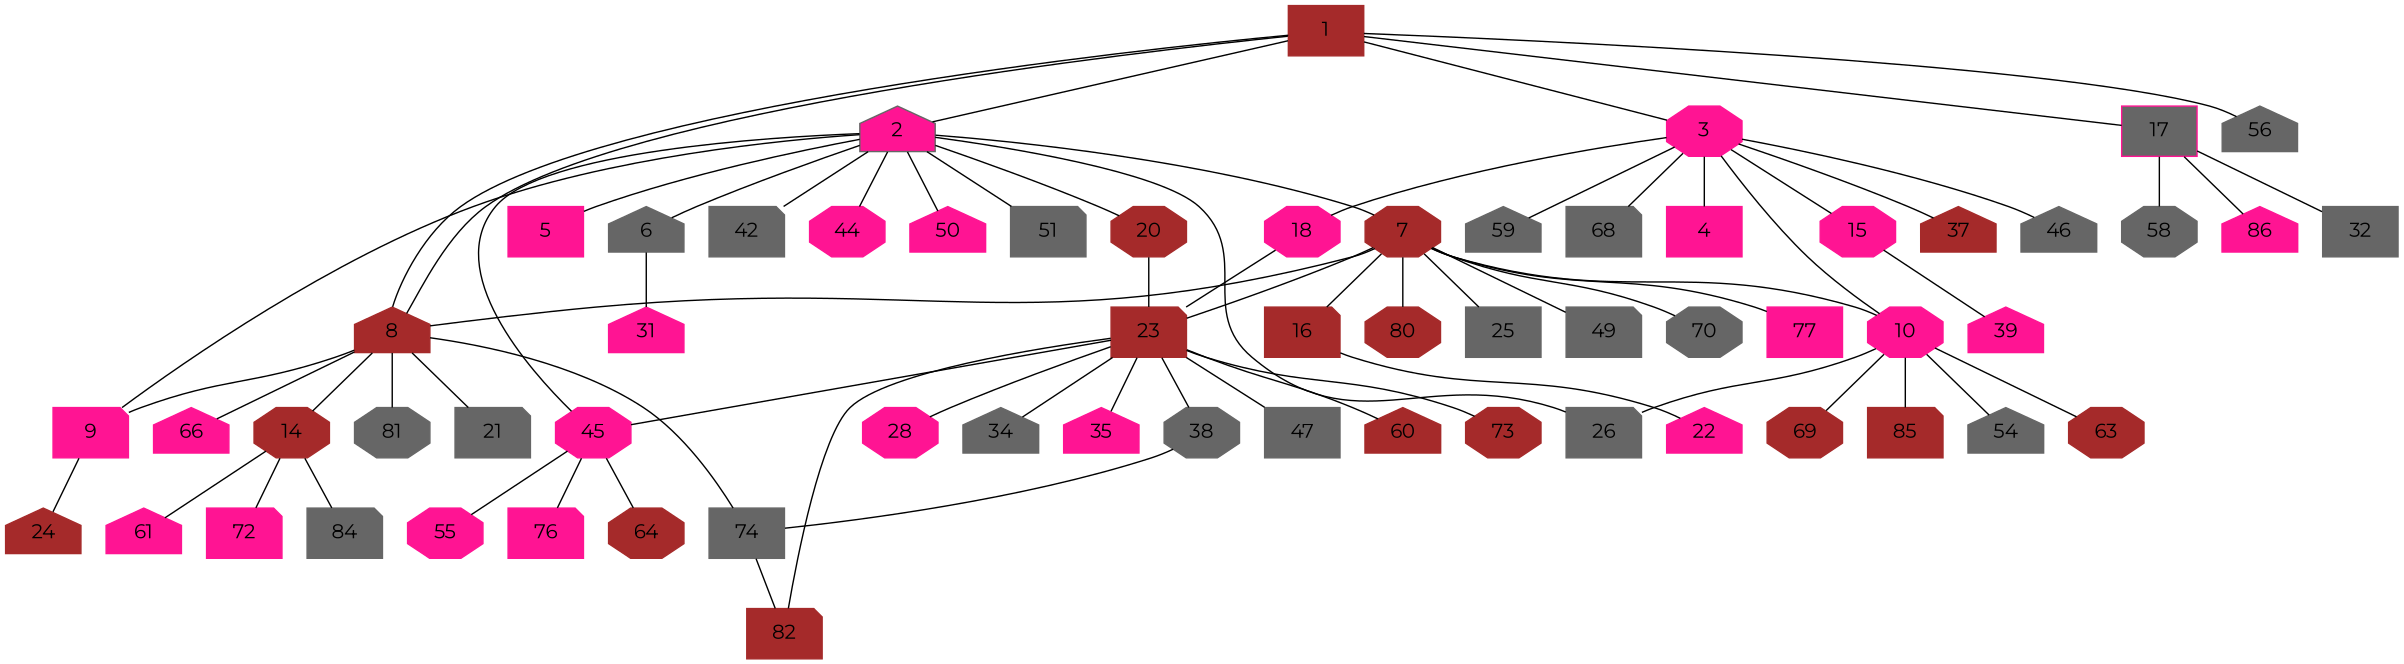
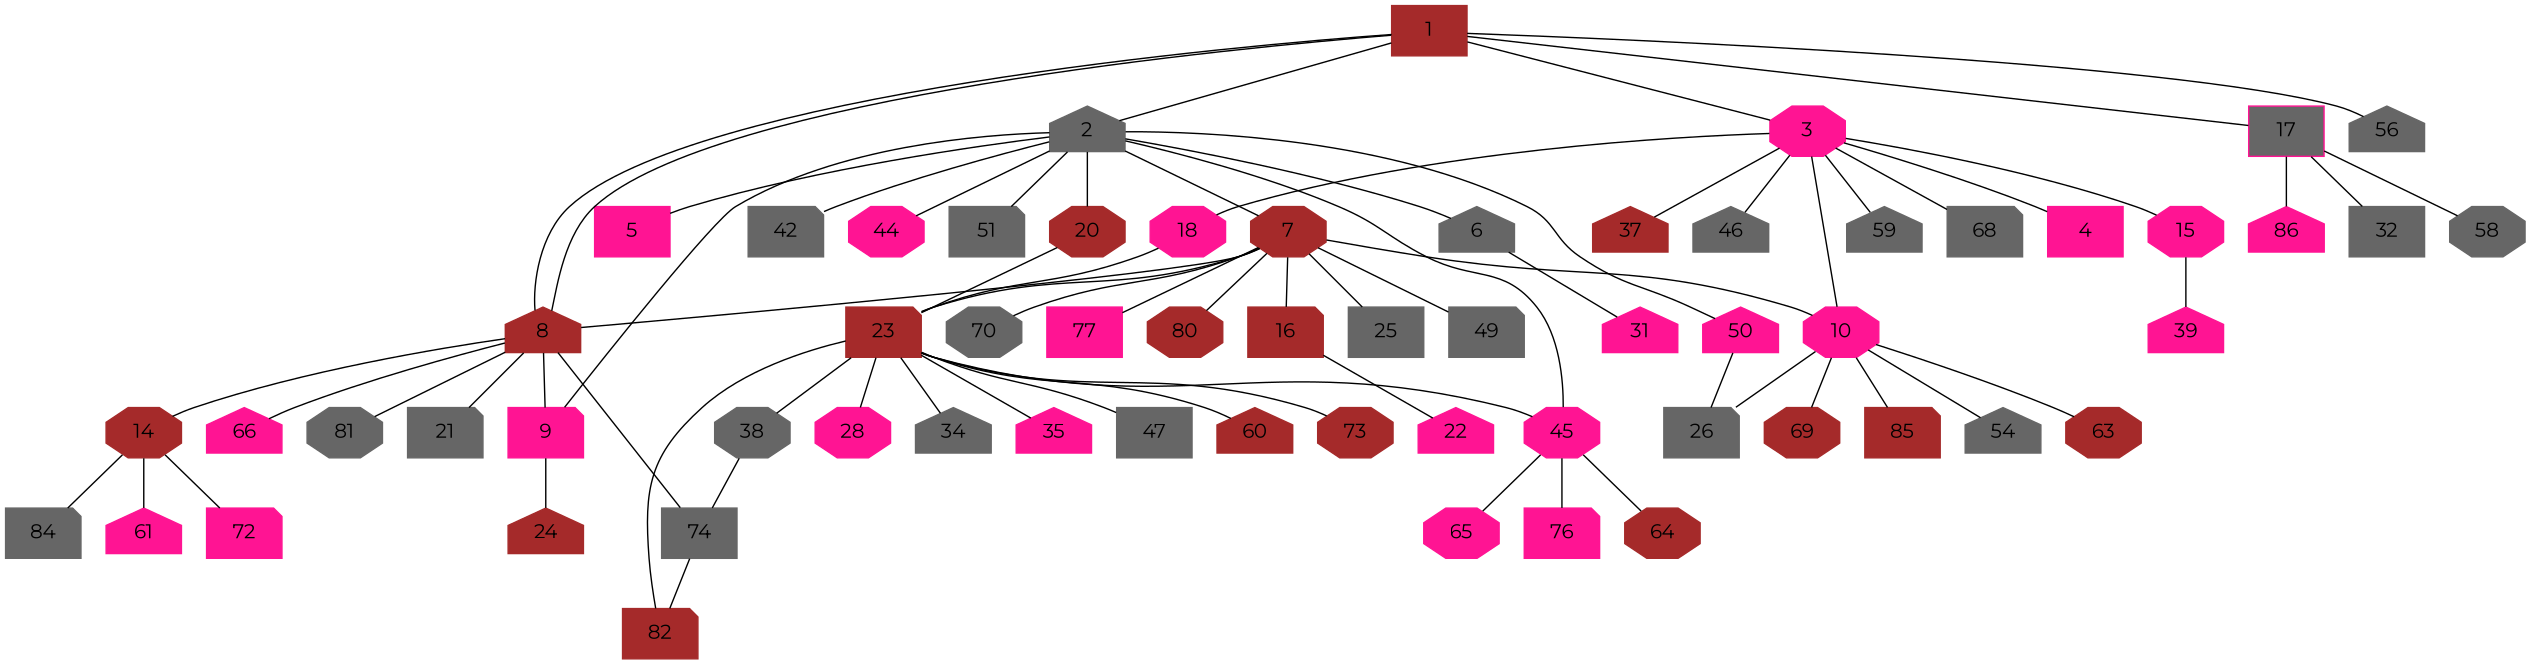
node "2": fillcolor deeppink -> gray40
edge "2" -- "26": now "50" -- "26"
node "55": label "55" -> "65"
